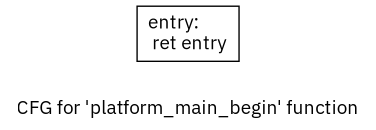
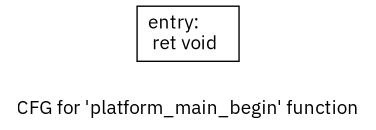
node "entry:": text "ret entry" -> "ret void"
